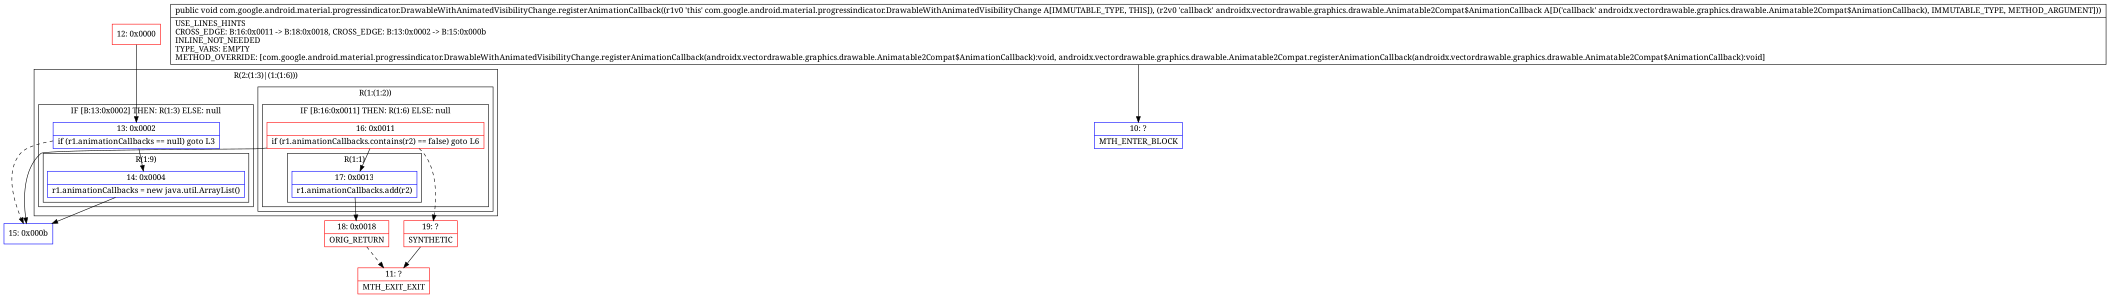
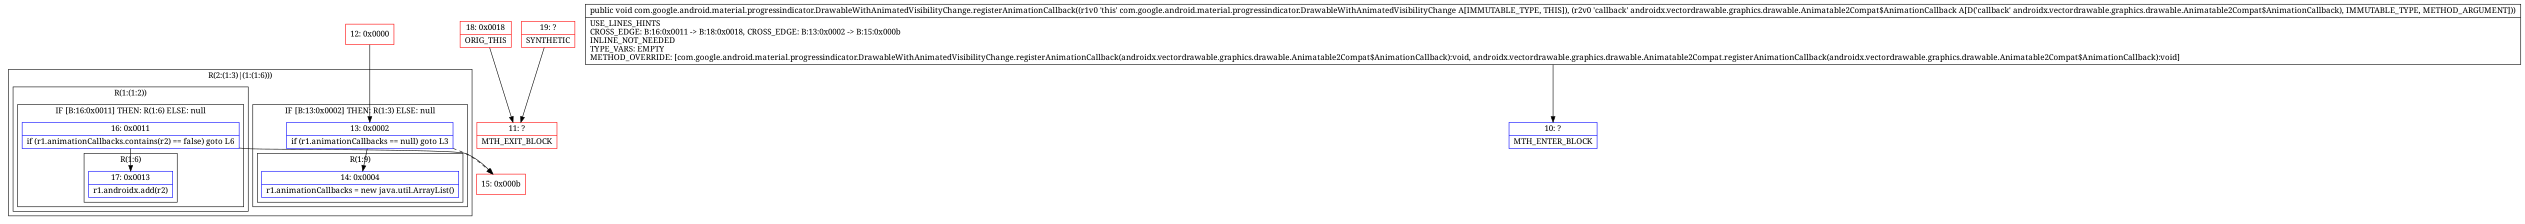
node "16: 0x0011": color red -> blue
cluster "R(1:1)": label "R(1:1)" -> "R(1:6)"
edge "16: 0x0011" -> "19: ?": removed
node "17: 0x0013": text "r1.animationCallbacks.add(r2)" -> "r1.androidx.add(r2)"
edge "17: 0x0013" -> "18: 0x0018": removed
edge "14: 0x0004" -> "15: 0x000b": removed
node "15: 0x000b": color blue -> red
node "18: 0x0018": text "ORIG_RETURN" -> "ORIG_THIS"
edge "18: 0x0018" -> "11: ?": style dashed -> solid
node "11: ?": text "MTH_EXIT_EXIT" -> "MTH_EXIT_BLOCK"
